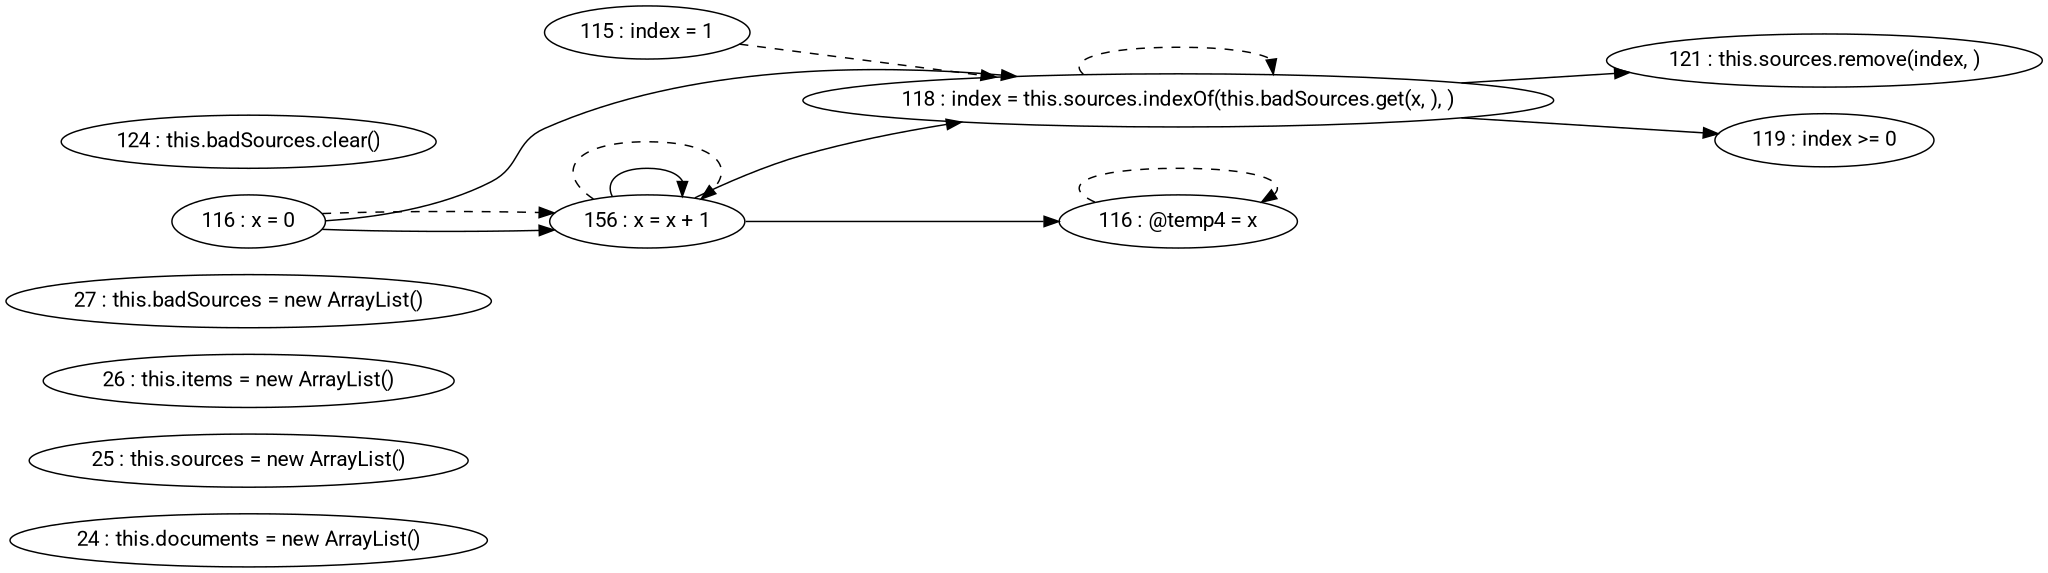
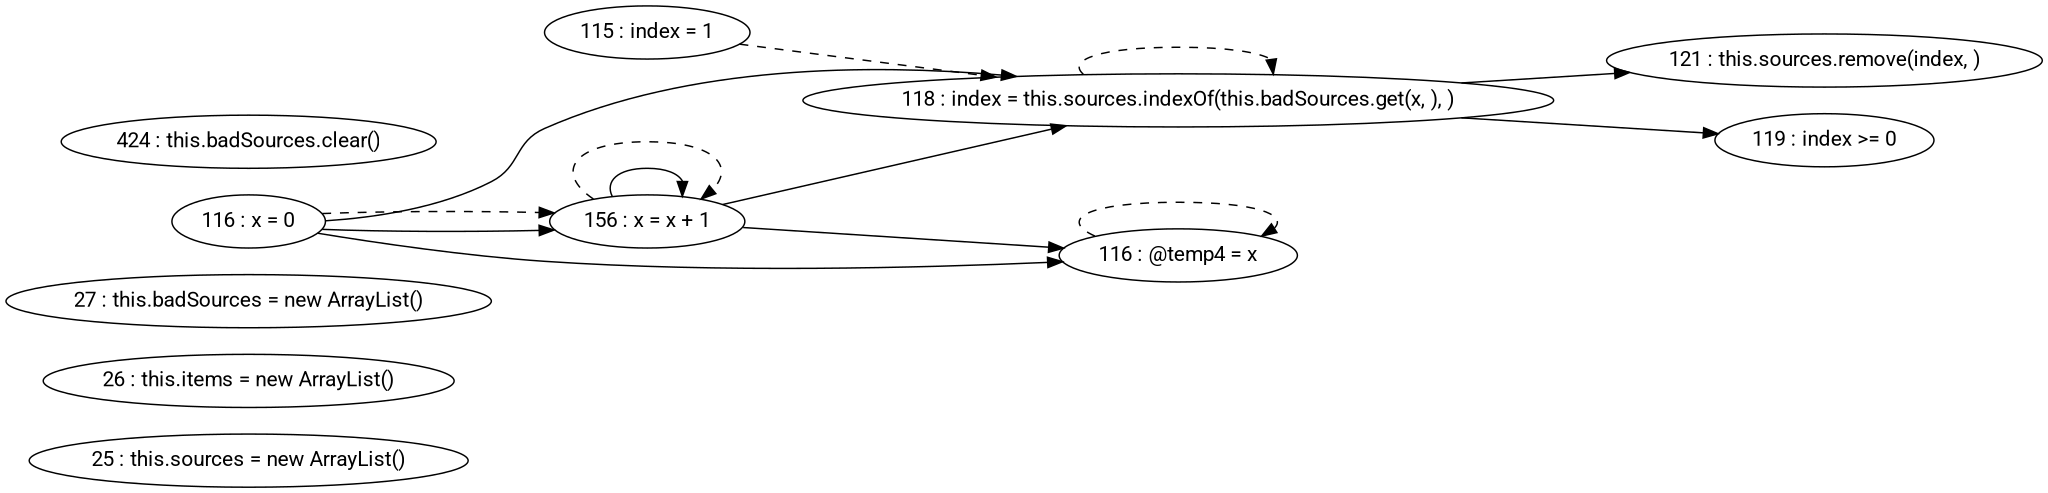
node "124 : this.badSources.clear()": label "124 : this.badSources.clear()" -> "424 : this.badSources.clear()"
edge "116 : x = 0" -> "116 : @temp4 = x": added
node "24 : this.documents = new ArrayList()": removed
